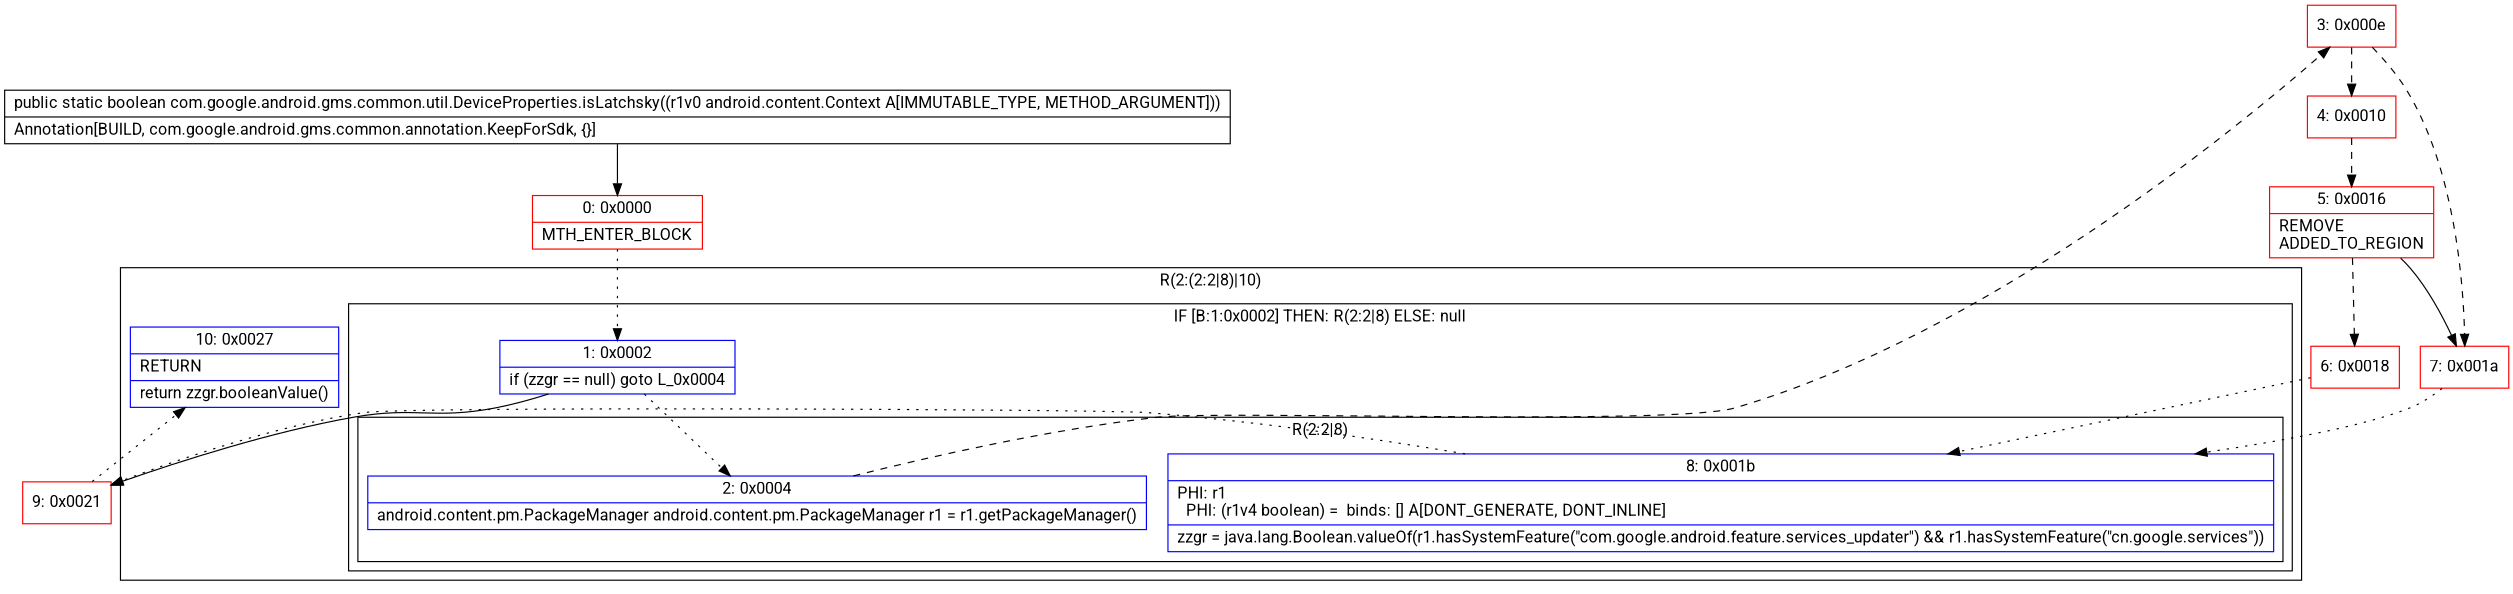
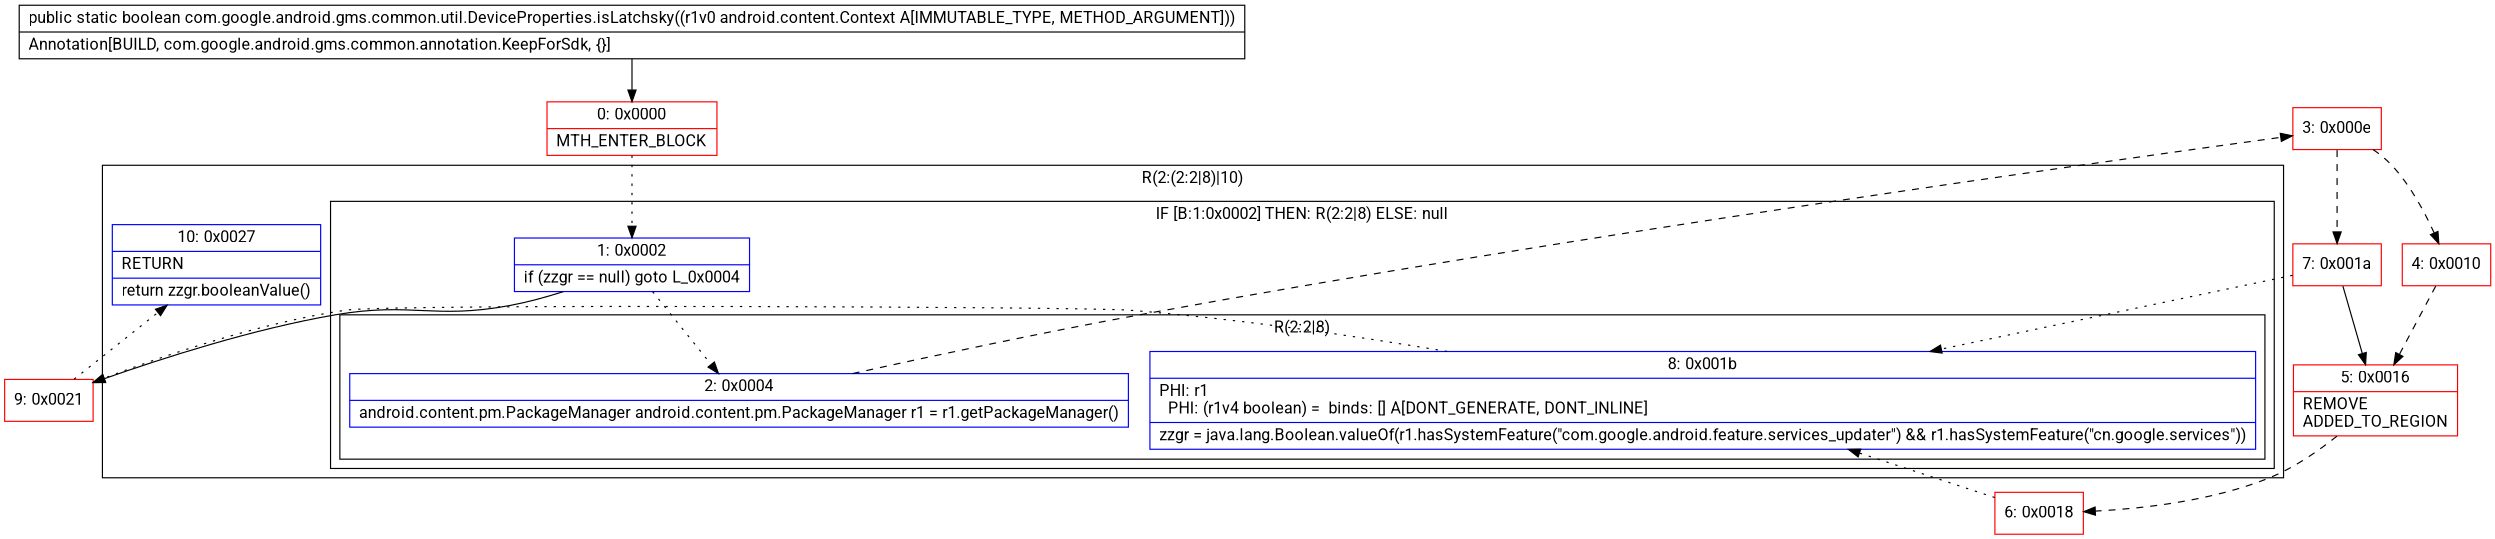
edge "5: 0x0016" -> "7: 0x001a": reversed
